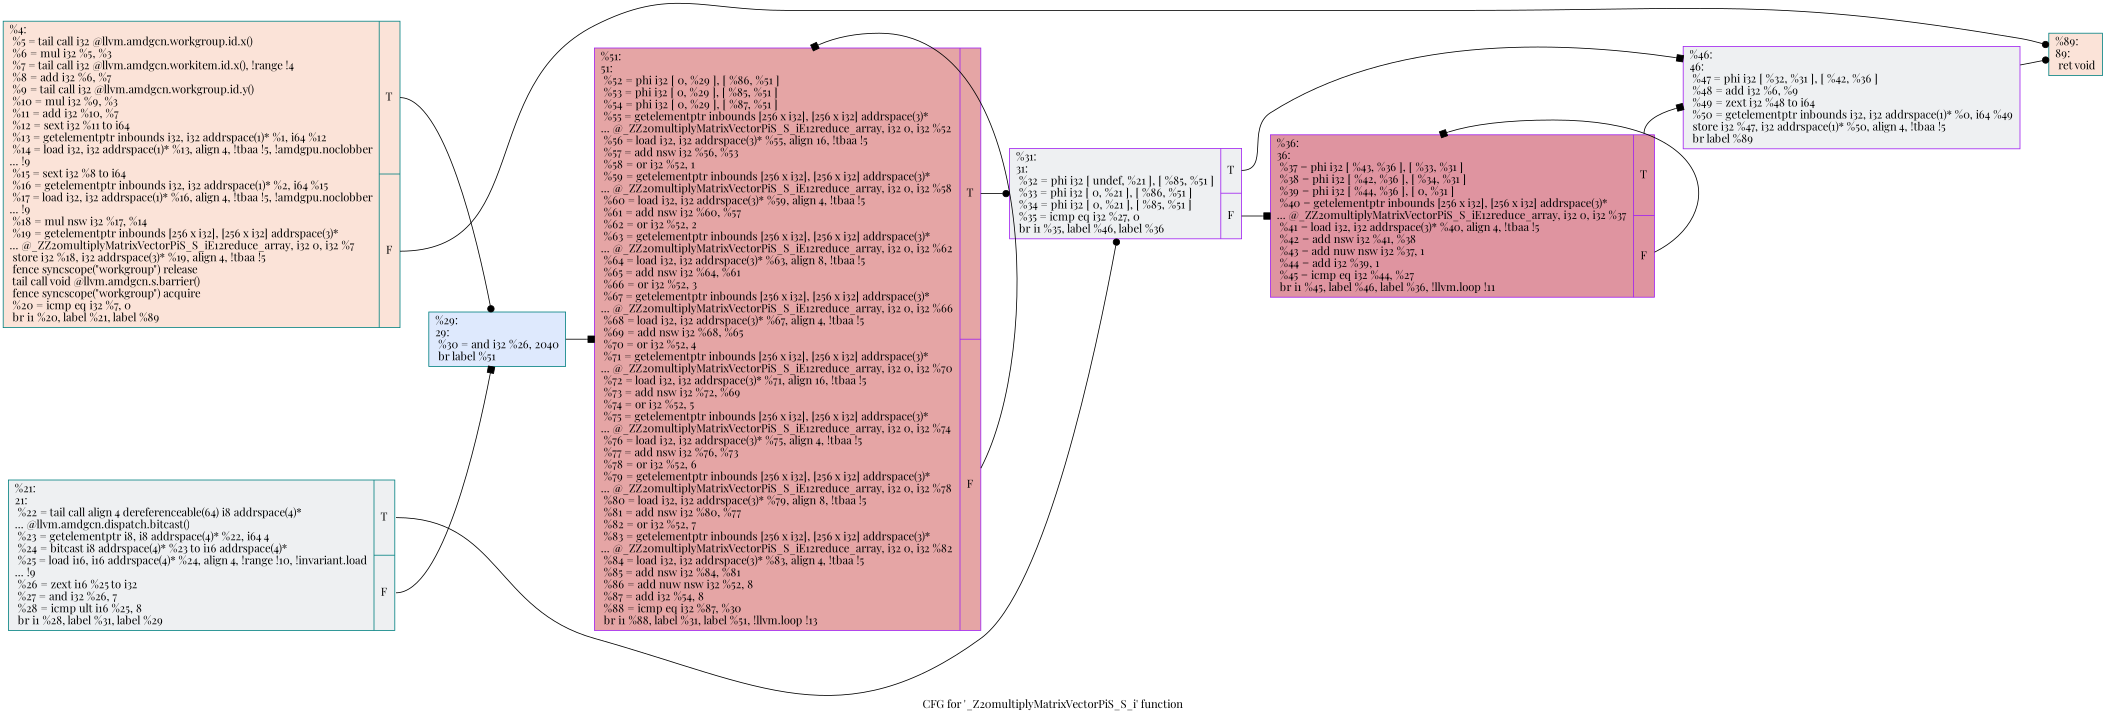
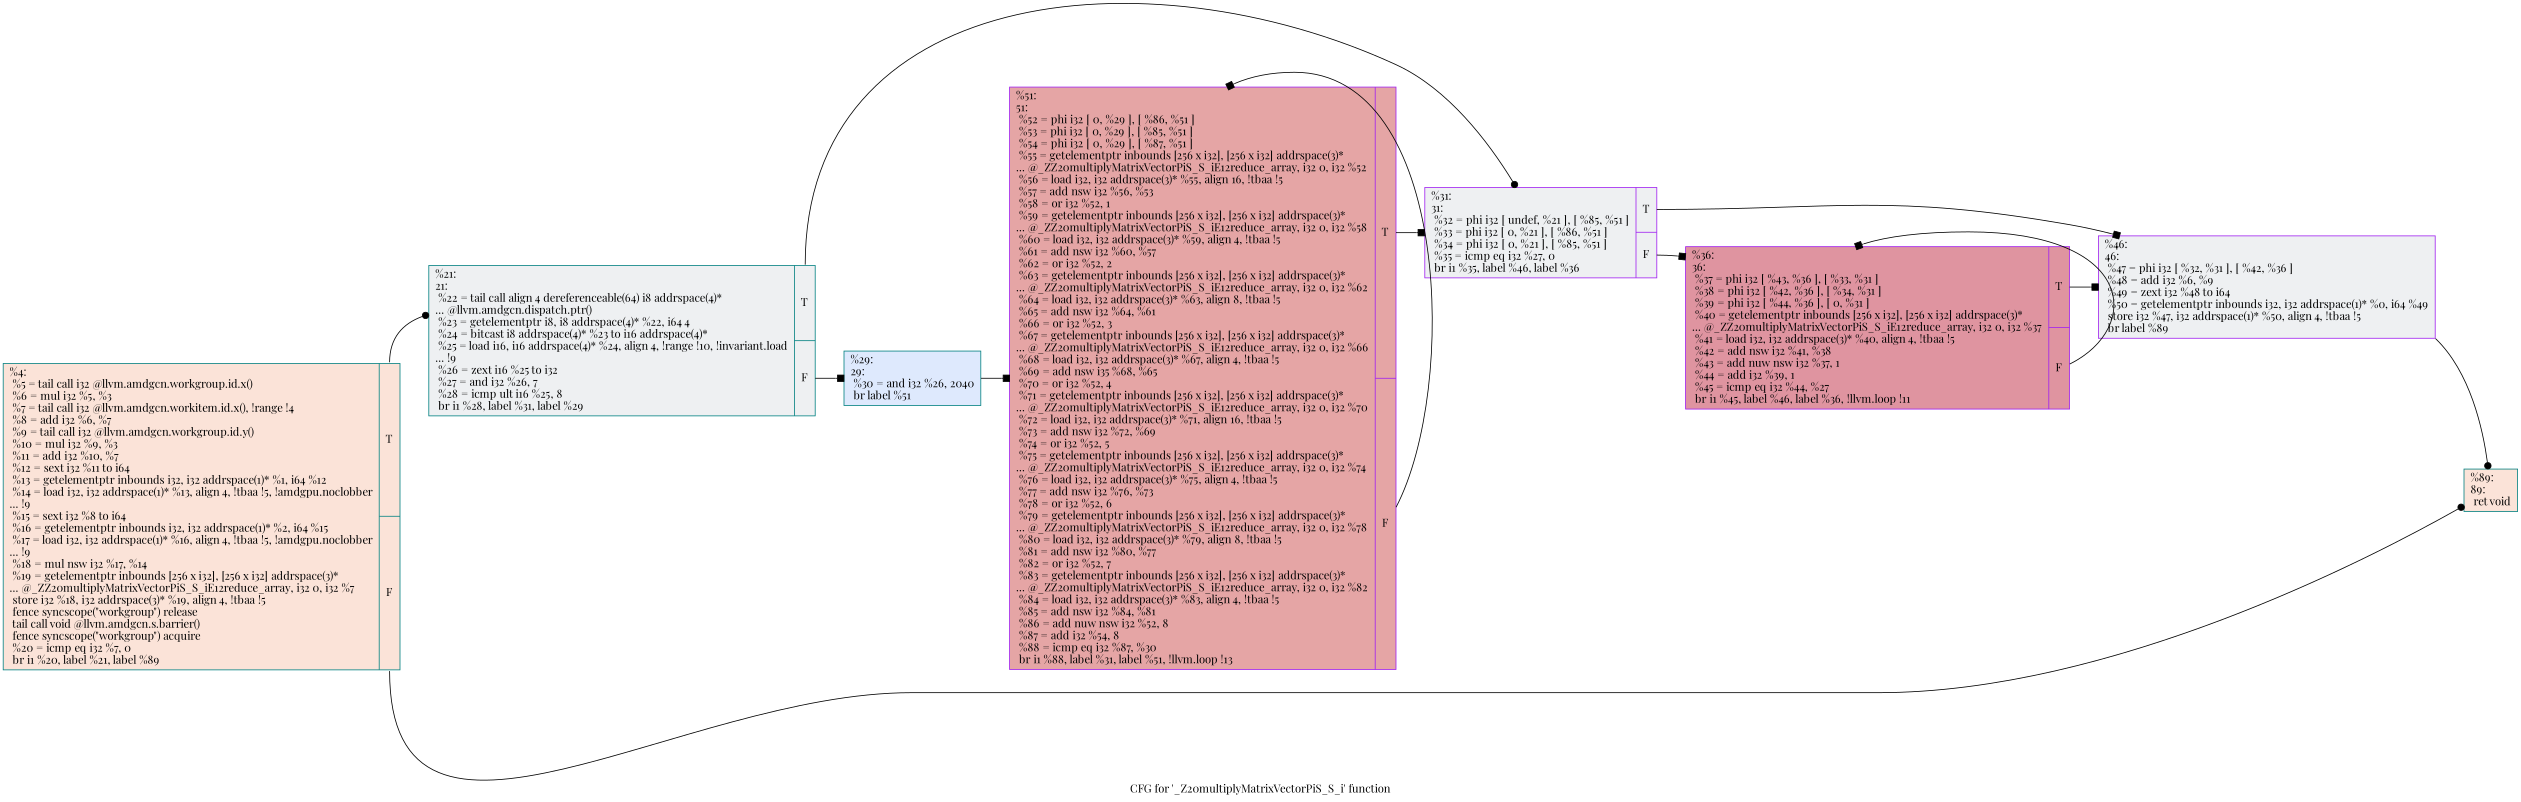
edge "%4:" -> "%29:": now "%4:" -> "%21:"
edge "%51:" -> "%31:": arrowhead dot -> box
node "%51:": text "%69 = add nsw i32 %68, %65" -> "%69 = add nsw i35 %68, %65"
node "%21:": text "... @llvm.amdgcn.dispatch.bitcast()" -> "... @llvm.amdgcn.dispatch.ptr()"
